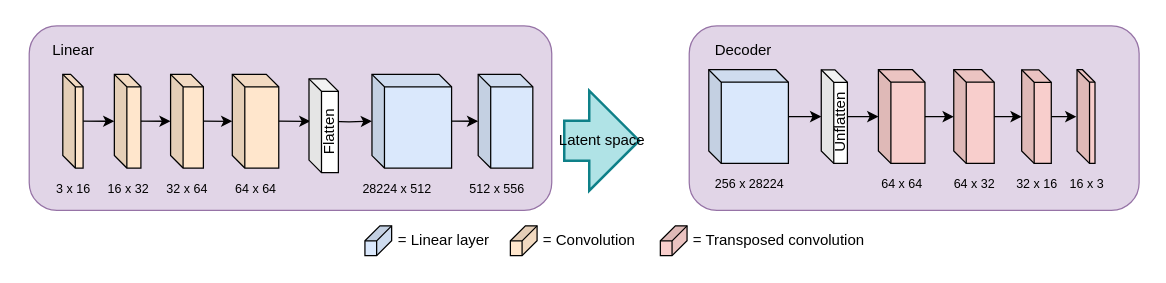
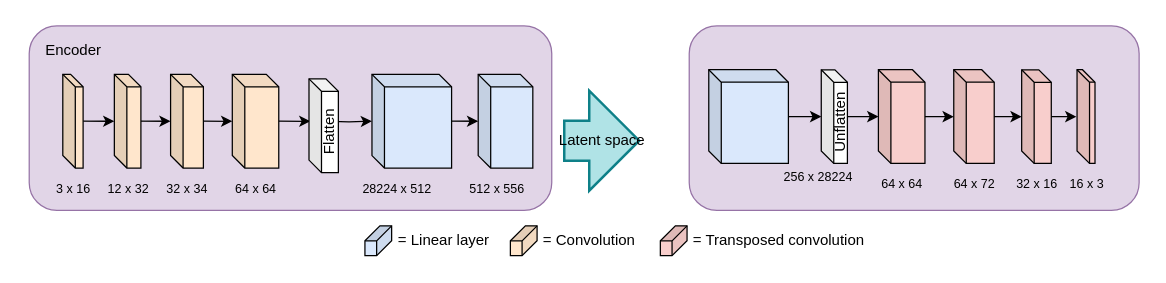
node "Linear": label "Linear" -> "Encoder"
node "Decoder": removed
node "64 x 32": label "64 x 32" -> "64 x 72"
node "256 x 28224": moved (749, 184) -> (818, 177)
node "16 x 32": label "16 x 32" -> "12 x 32"
node "32 x 64": label "32 x 64" -> "32 x 34"
